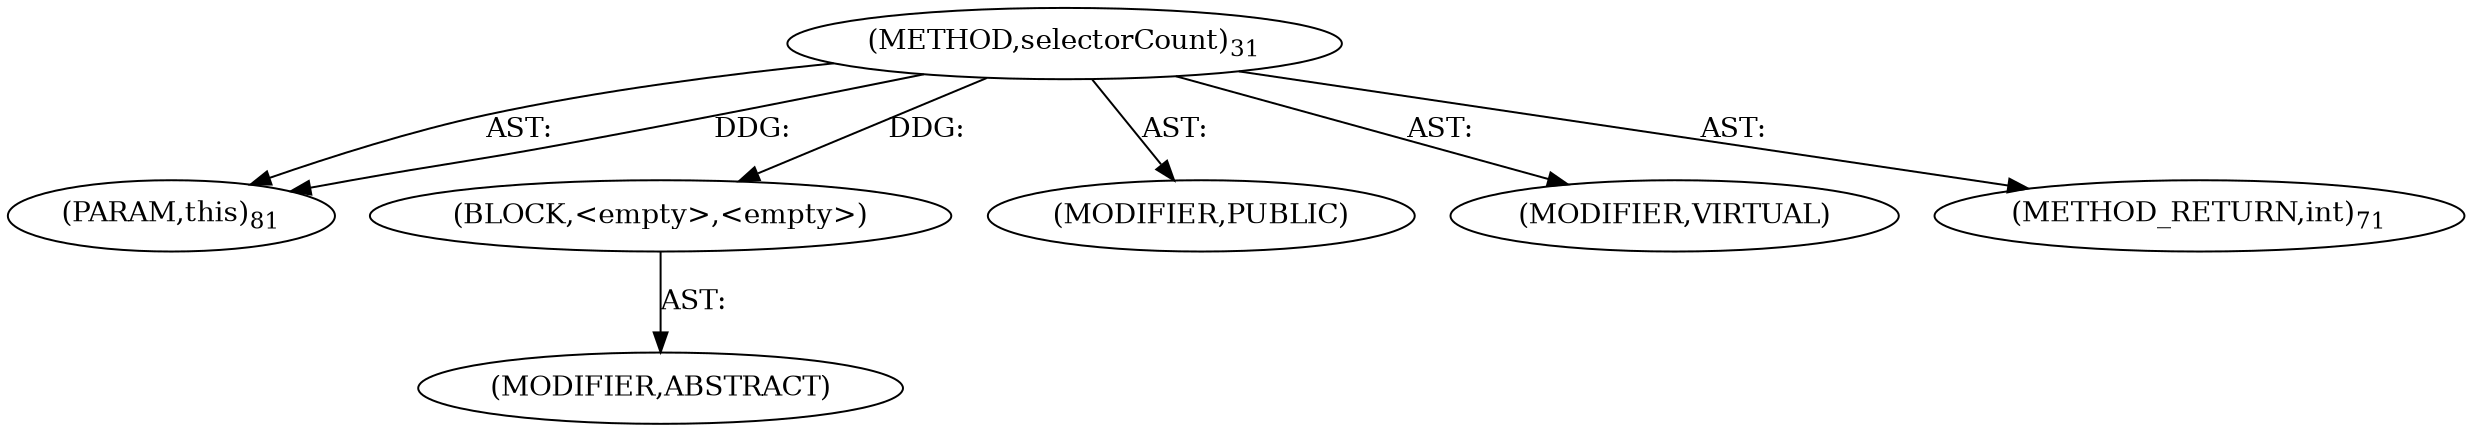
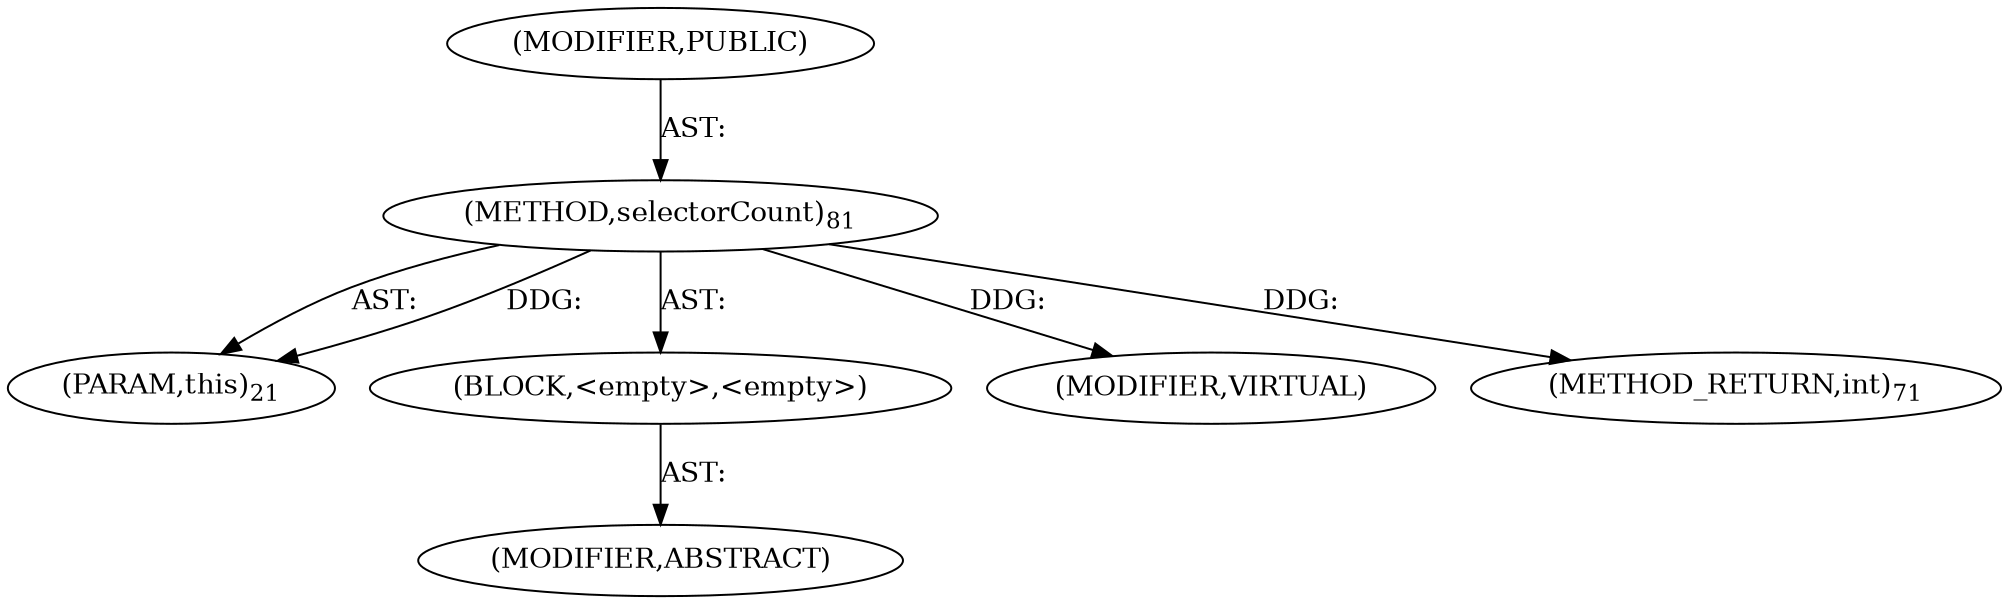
node "(METHOD,selectorCount)": text "31" -> "81"
edge "(METHOD,selectorCount)" -> "(MODIFIER,PUBLIC)": reversed
edge "(METHOD,selectorCount)" -> "(BLOCK,<empty>,<empty>)": label "DDG: " -> "AST: "
edge "(METHOD,selectorCount)" -> "(MODIFIER,VIRTUAL)": label "AST: " -> "DDG: "
edge "(METHOD,selectorCount)" -> "(METHOD_RETURN,int)": label "AST: " -> "DDG: "
node "(PARAM,this)": text "81" -> "21"
